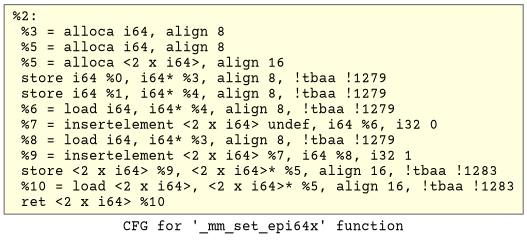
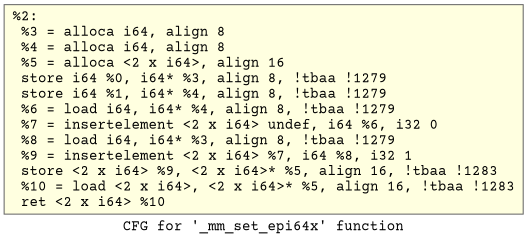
node "%2:": text "%5 = alloca i64, align 8" -> "%4 = alloca i64, align 8"
